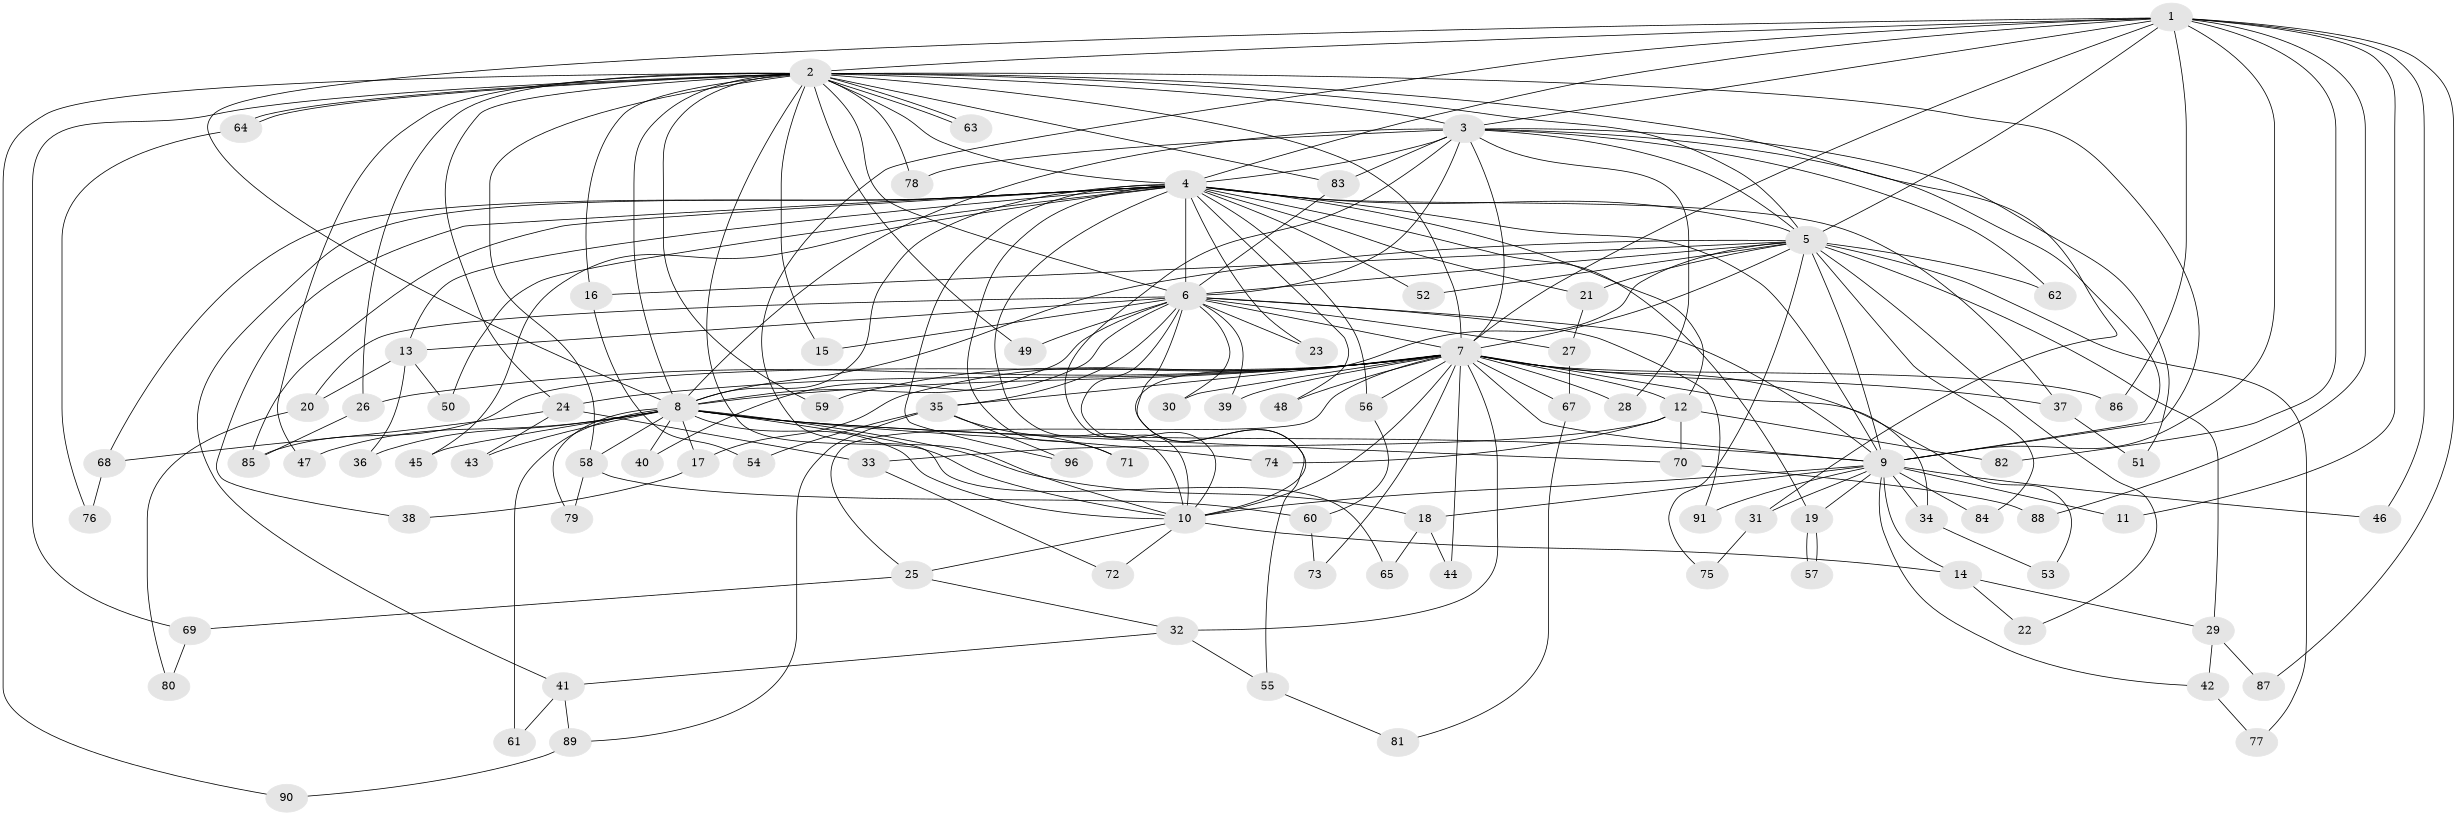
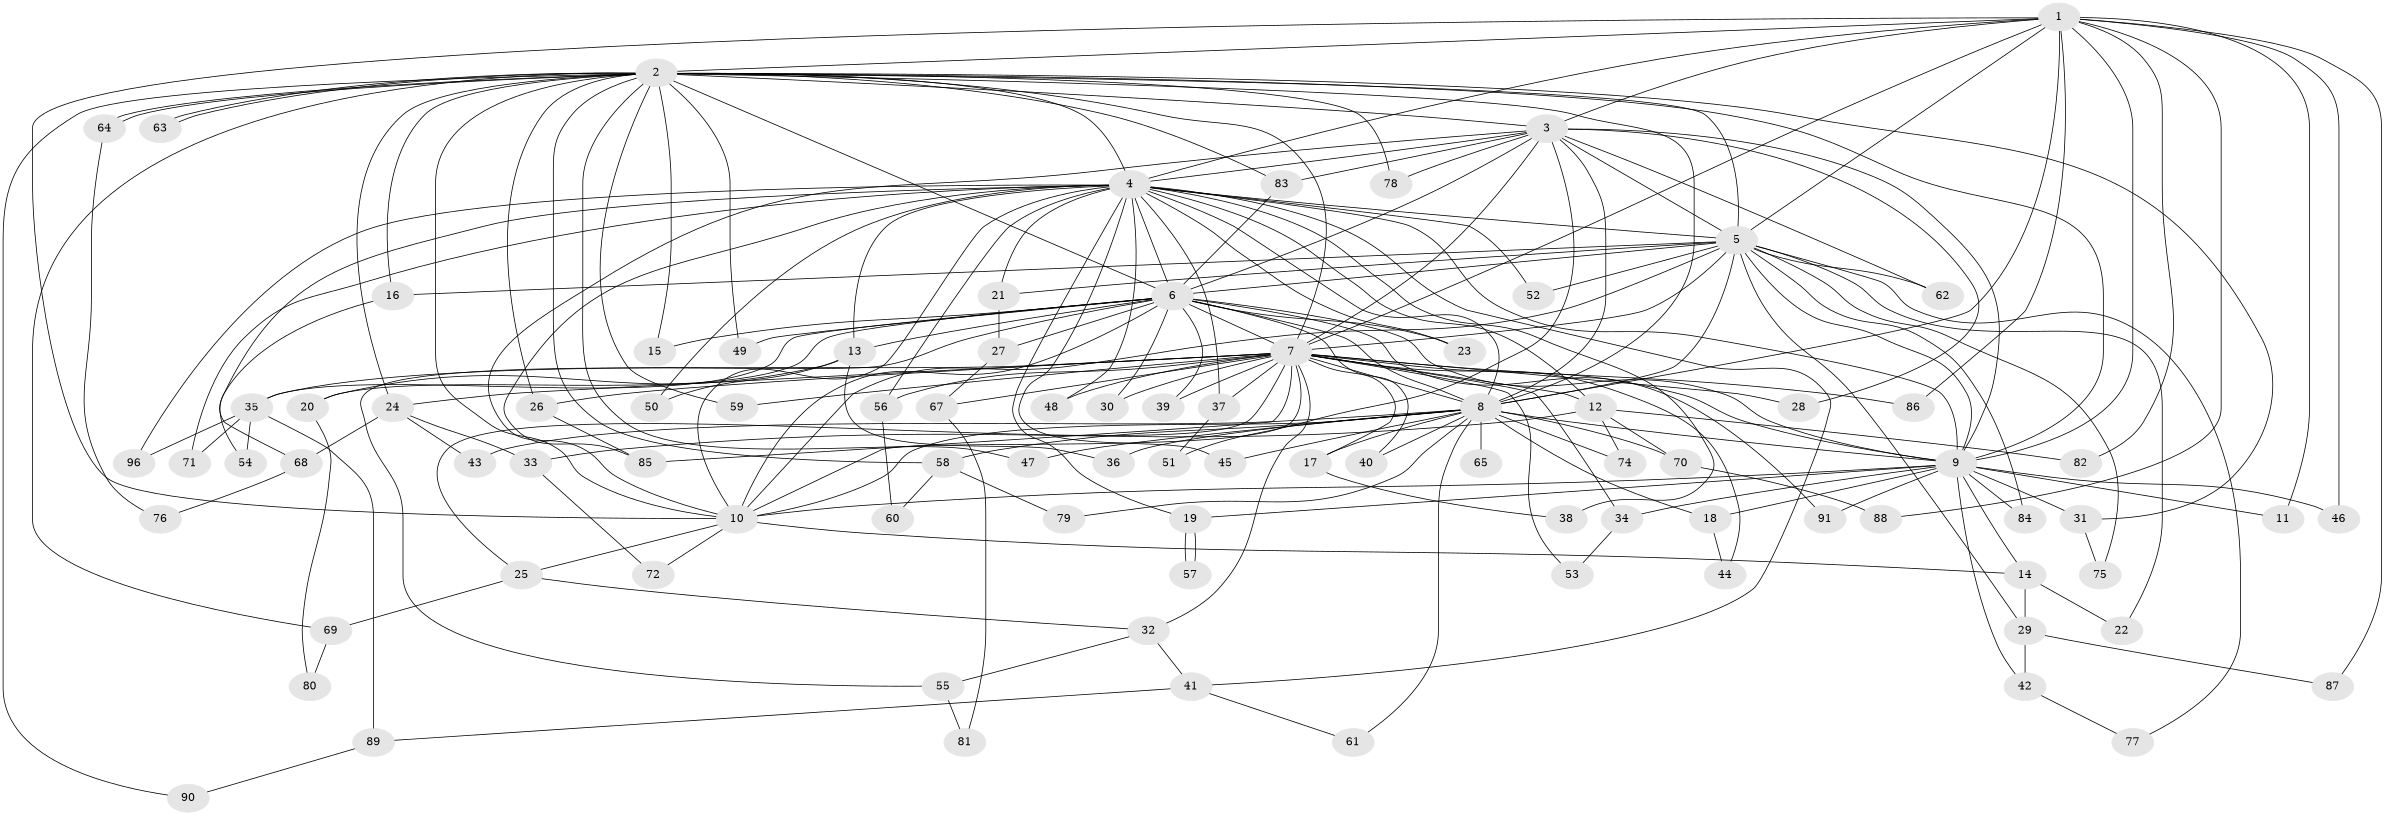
edge "18" -- "65": removed
node "73": removed
